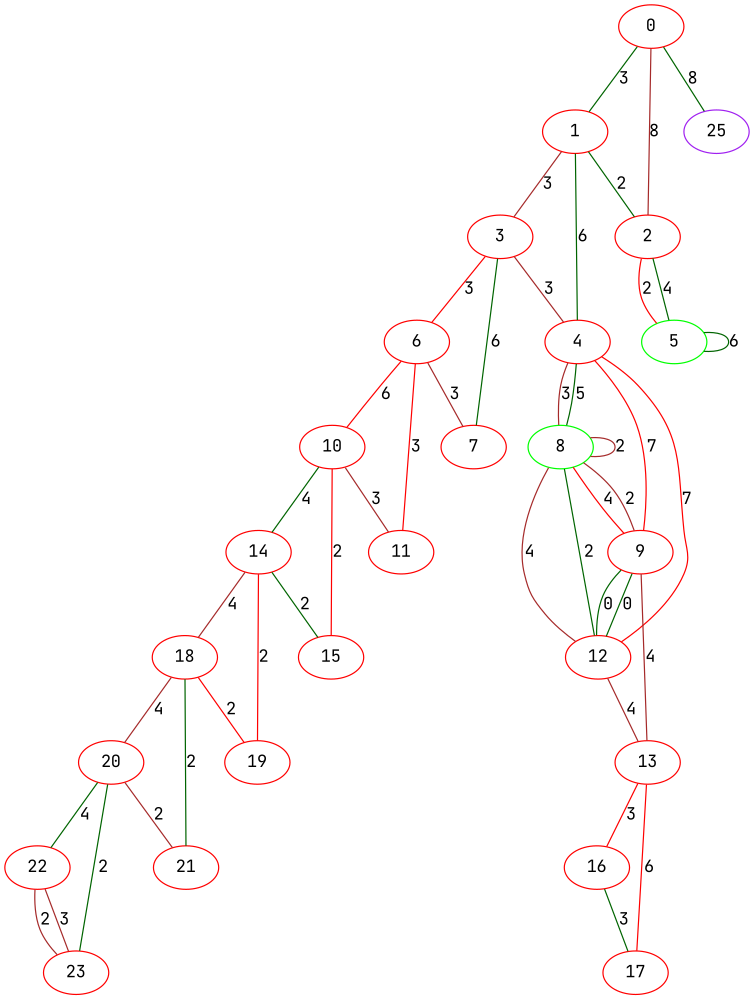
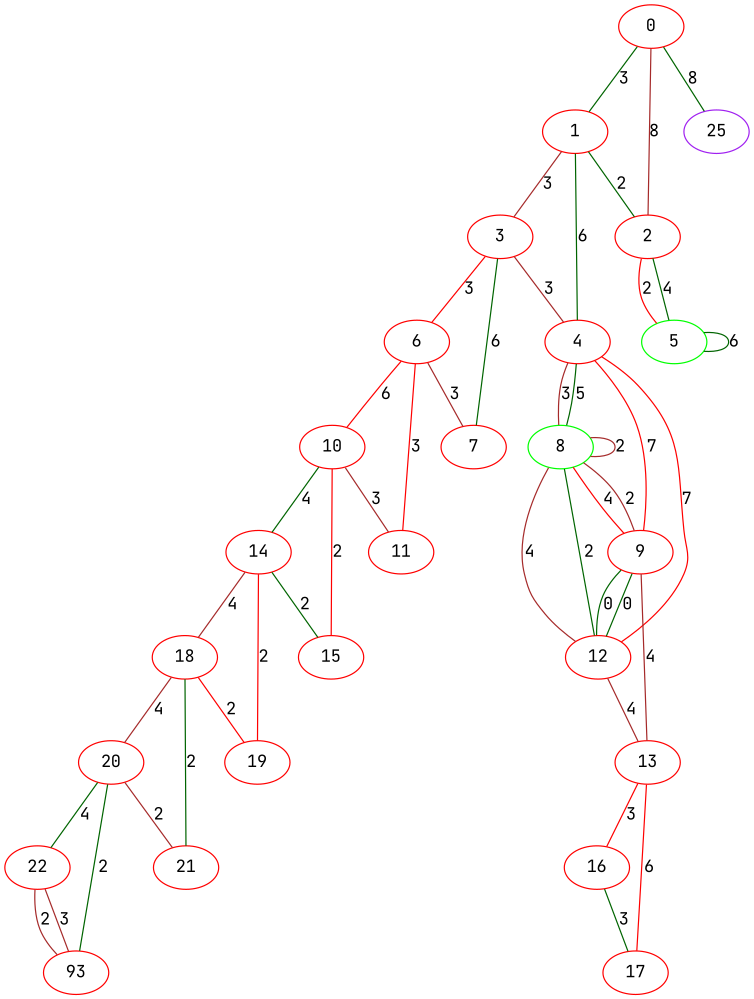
node "23": label "23" -> "93"
